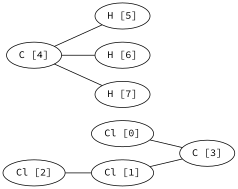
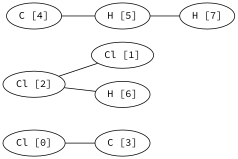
edge "C [4]" -- "H [6]": now "Cl [2]" -- "H [6]"
edge "C [4]" -- "H [7]": now "H [5]" -- "H [7]"
edge "C [3]" -- "Cl [1]": removed
